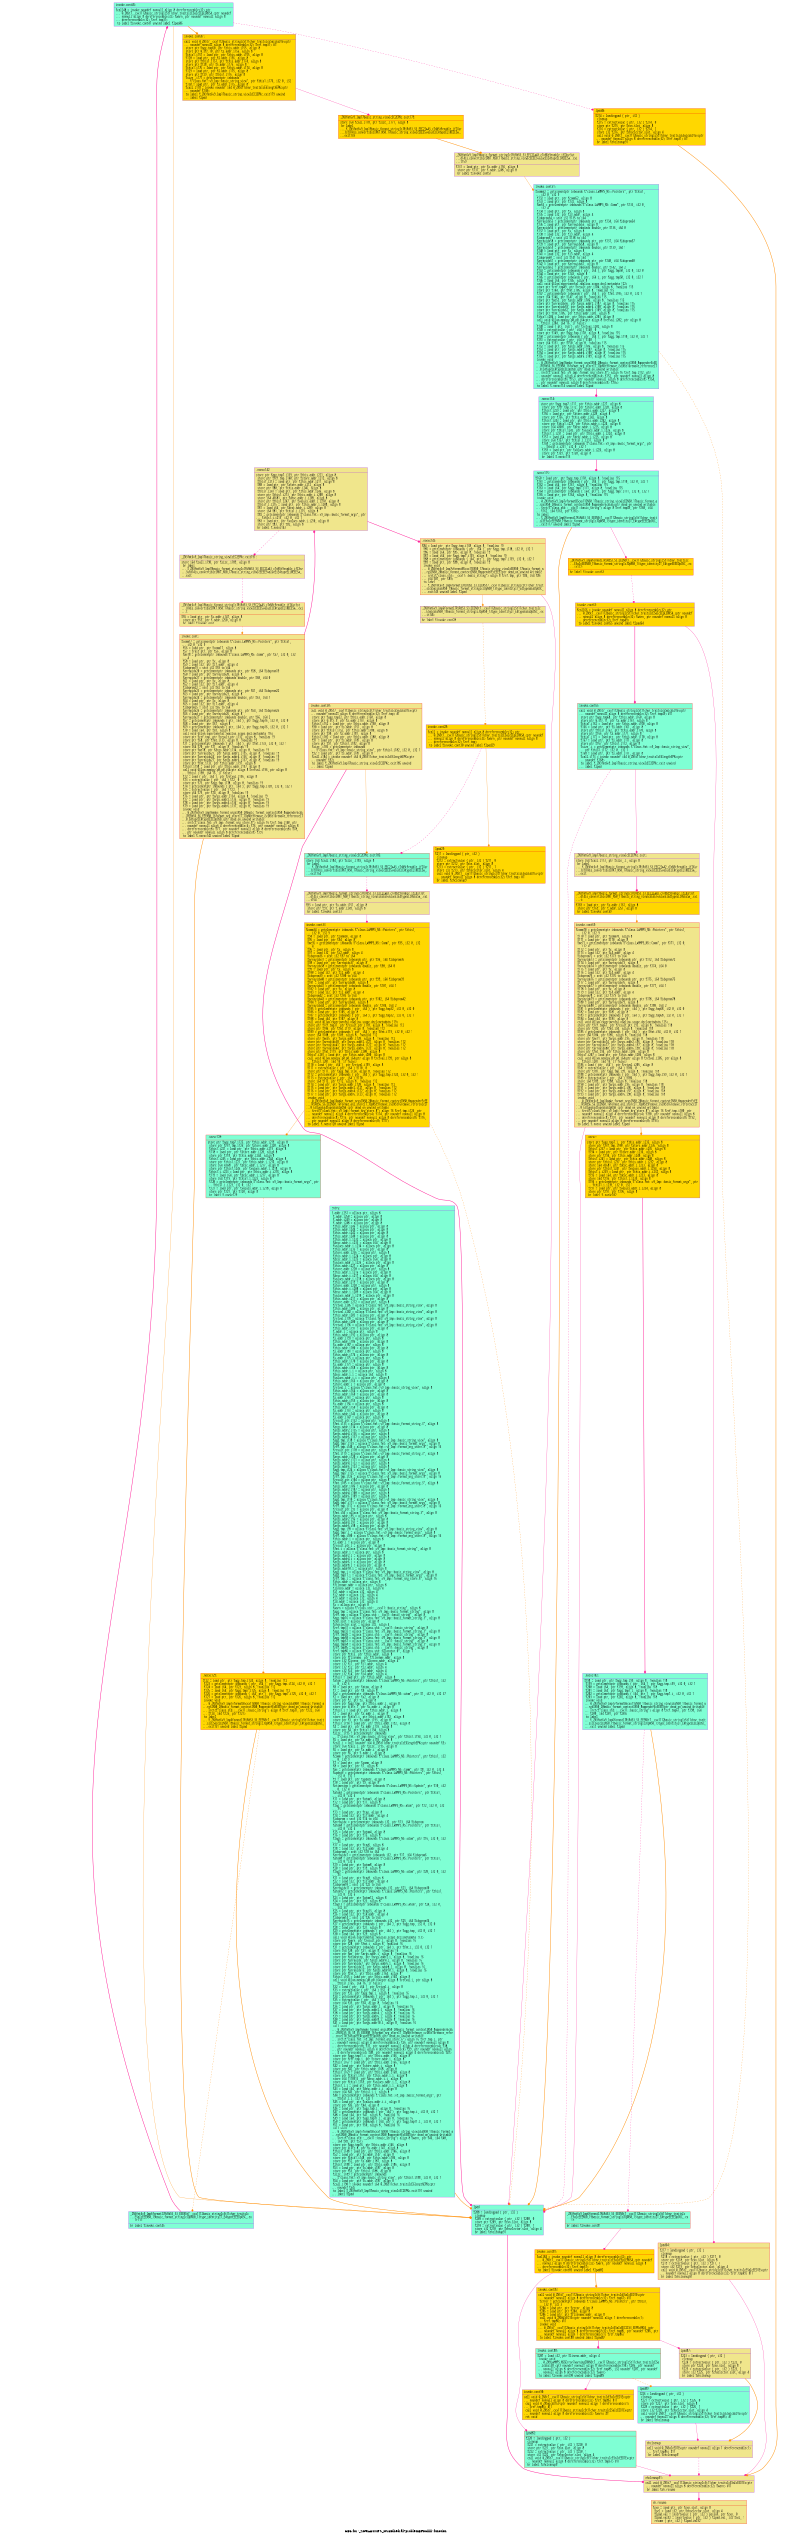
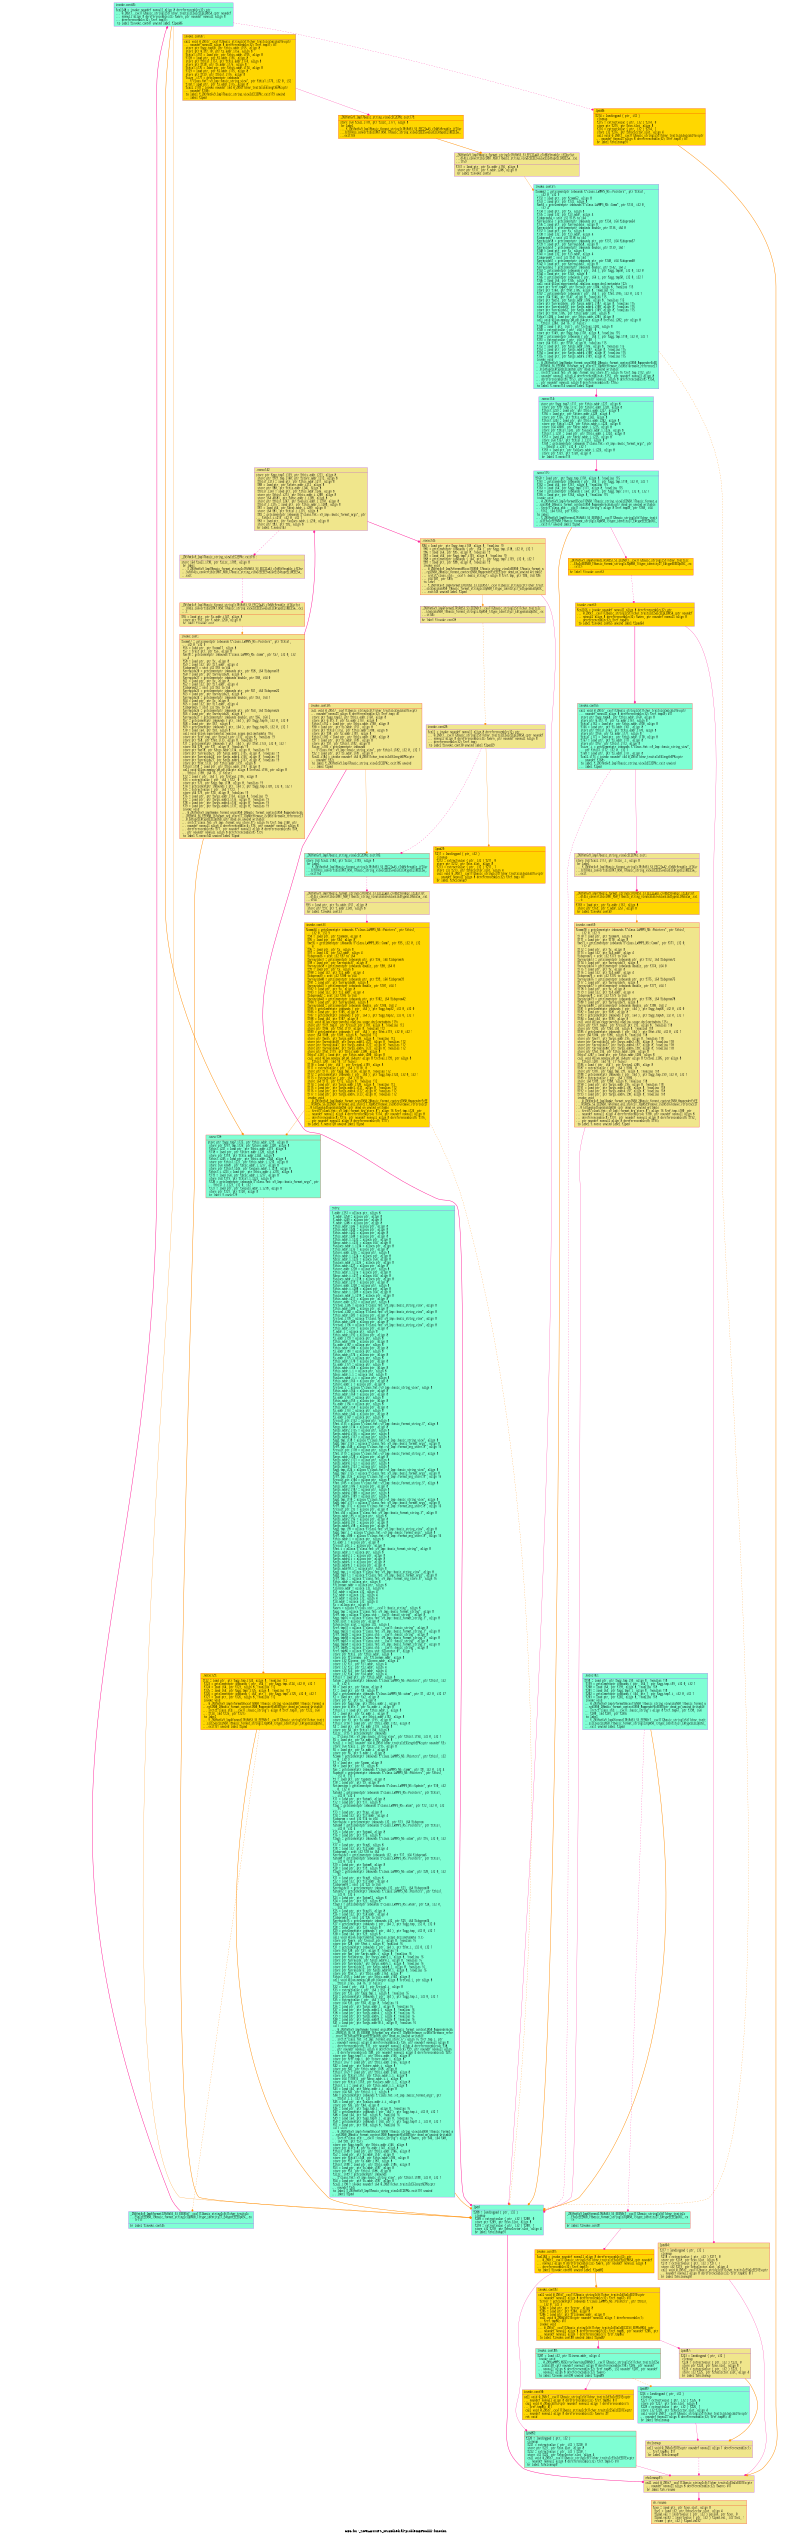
edge "invoke.cont45:" -> "invoke.cont47:": now "invoke.cont45:" -> ".noexc128:"
node "invoke.cont28:": fillcolor gold -> khaki
node ".noexc:": removed
